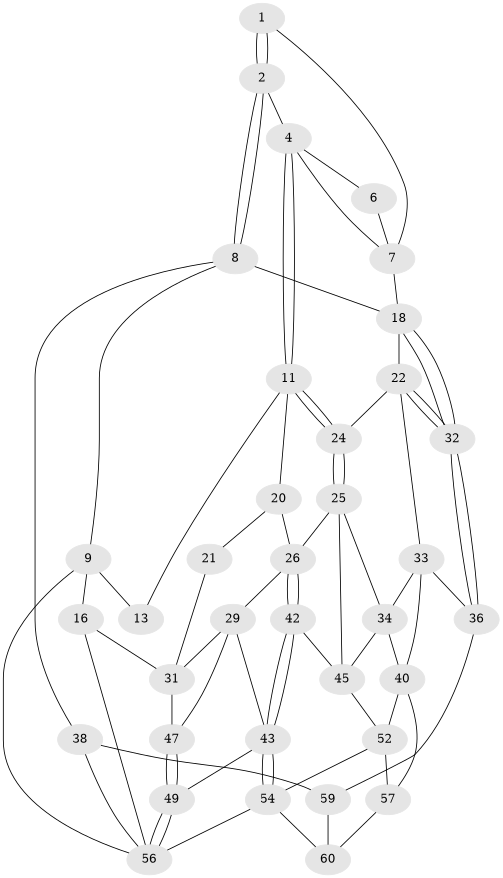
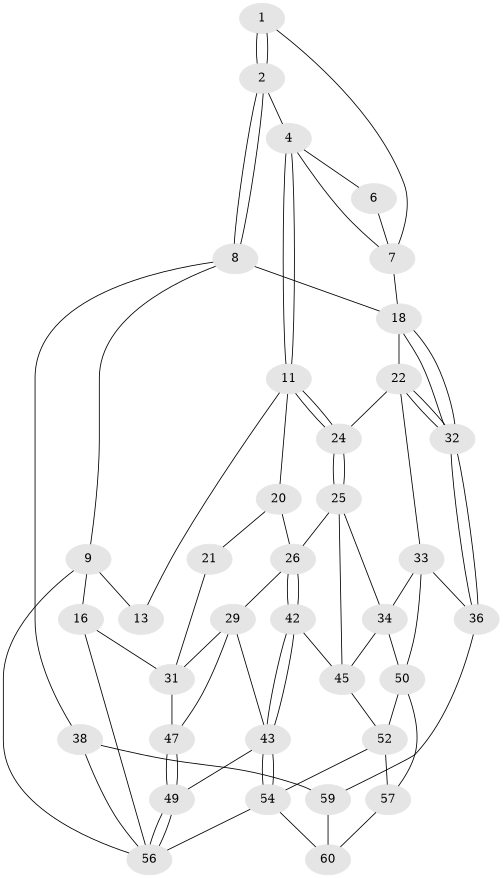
node "40": label "40" -> "50"
